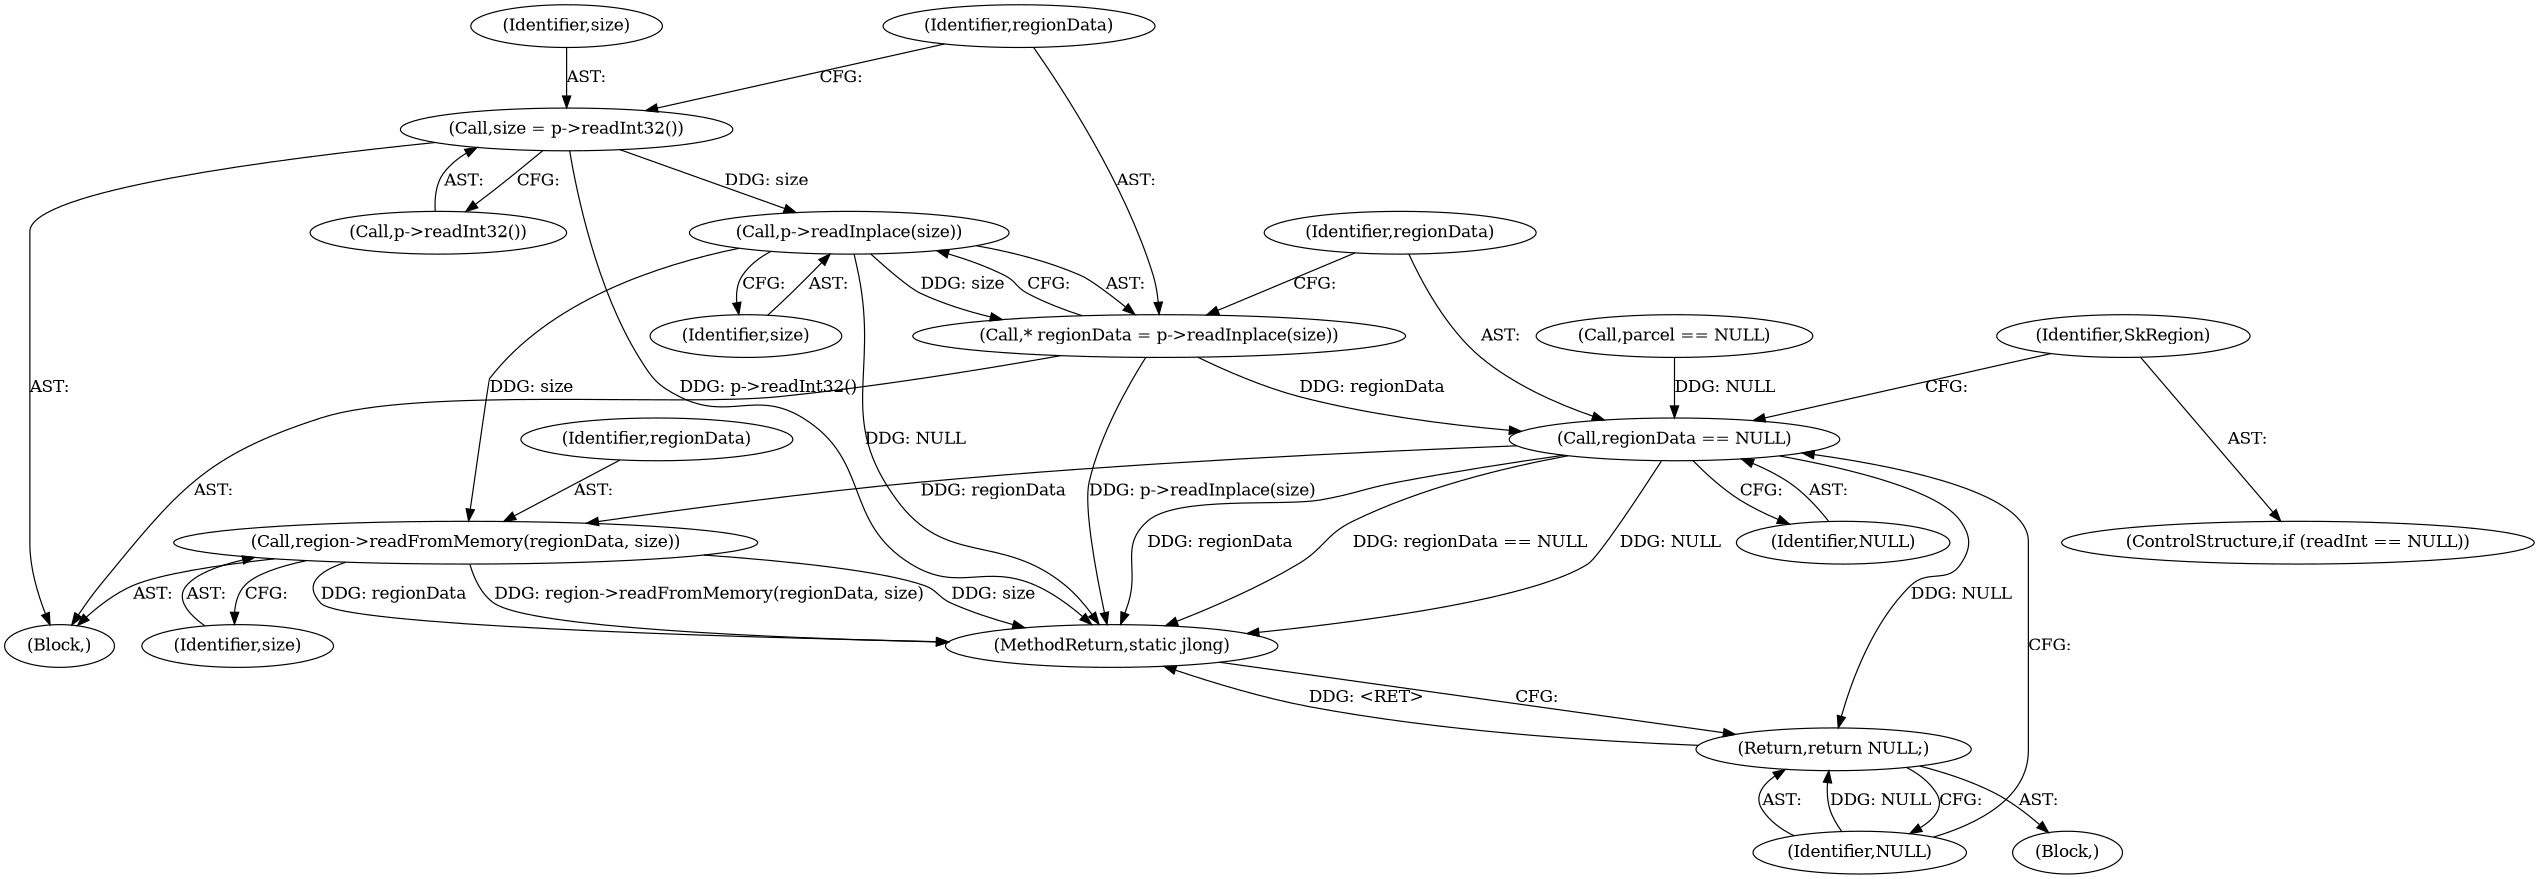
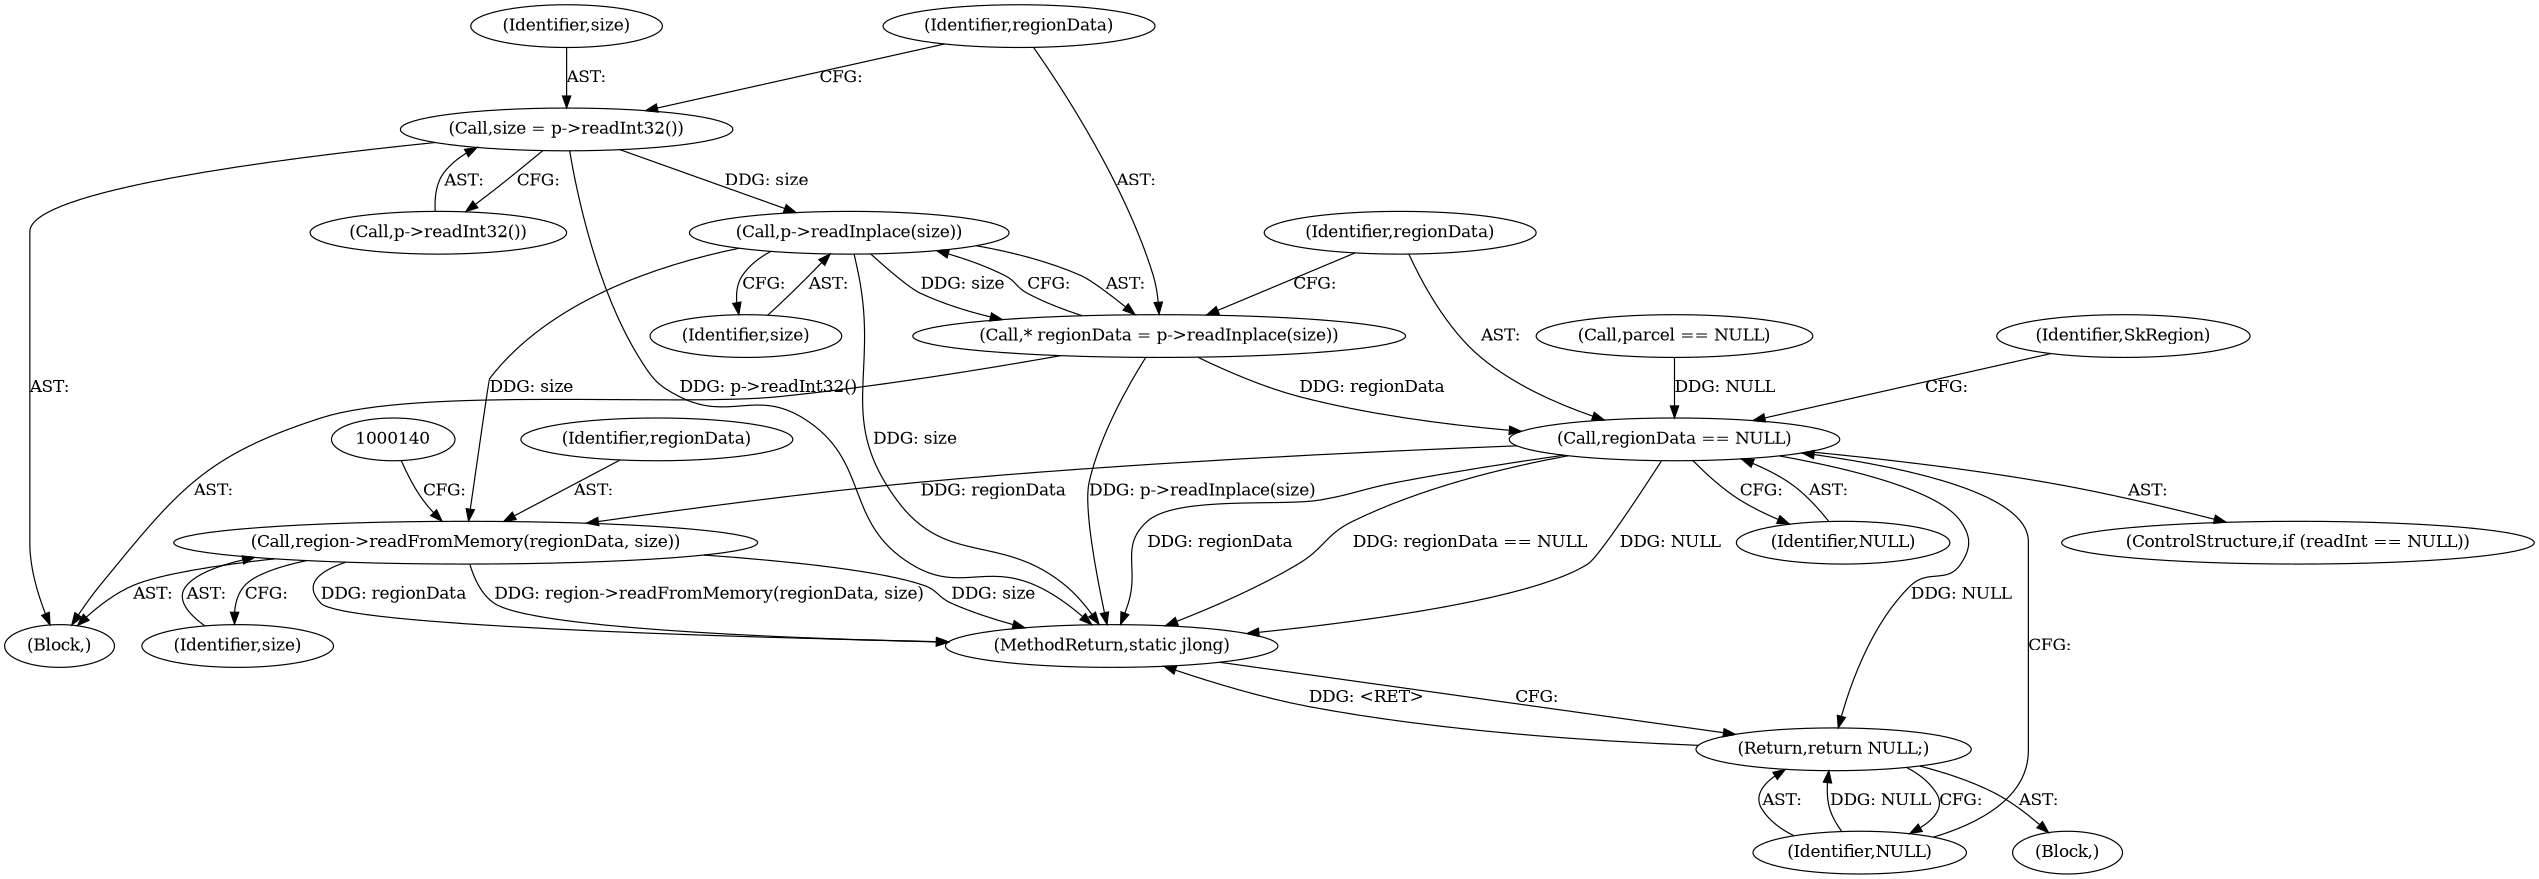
edge "(Identifier,SkRegion)" -> "(ControlStructure,if (readInt == NULL))": now "(Call,regionData == NULL)" -> "(ControlStructure,if (readInt == NULL))"
node "1000140": added
edge "(Call,p->readInplace(size))" -> "(MethodReturn,static jlong)": label "DDG: NULL" -> "DDG: size"
